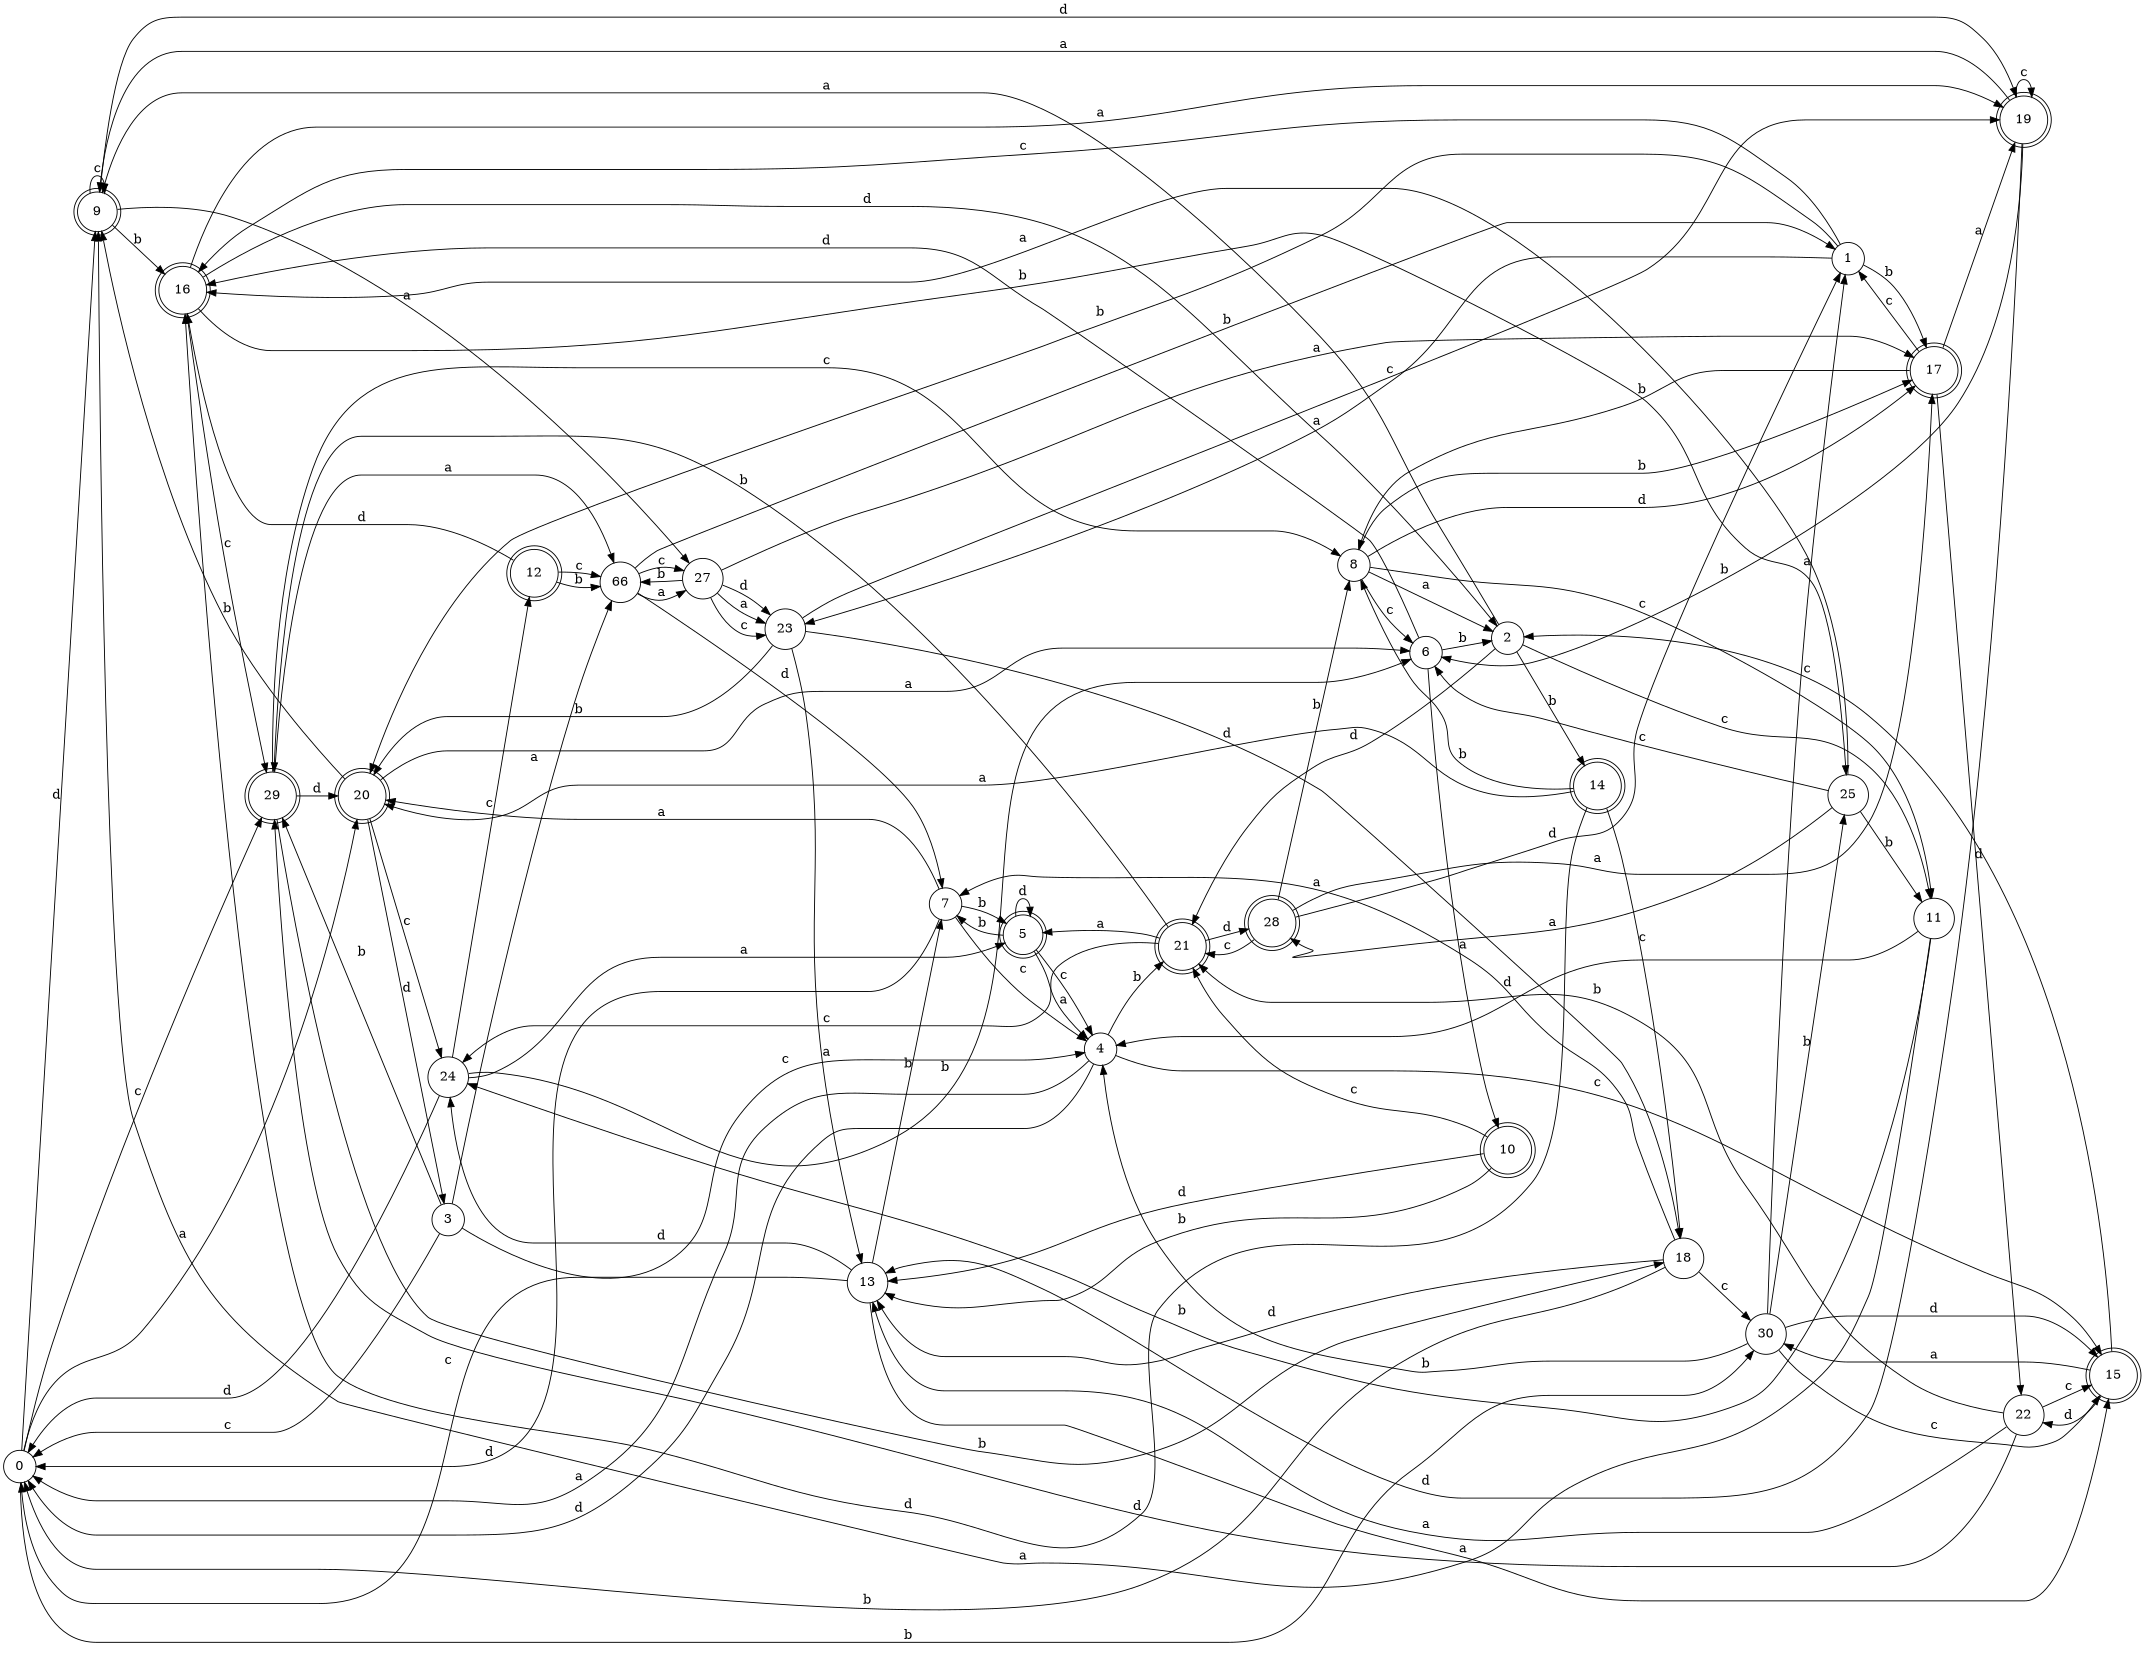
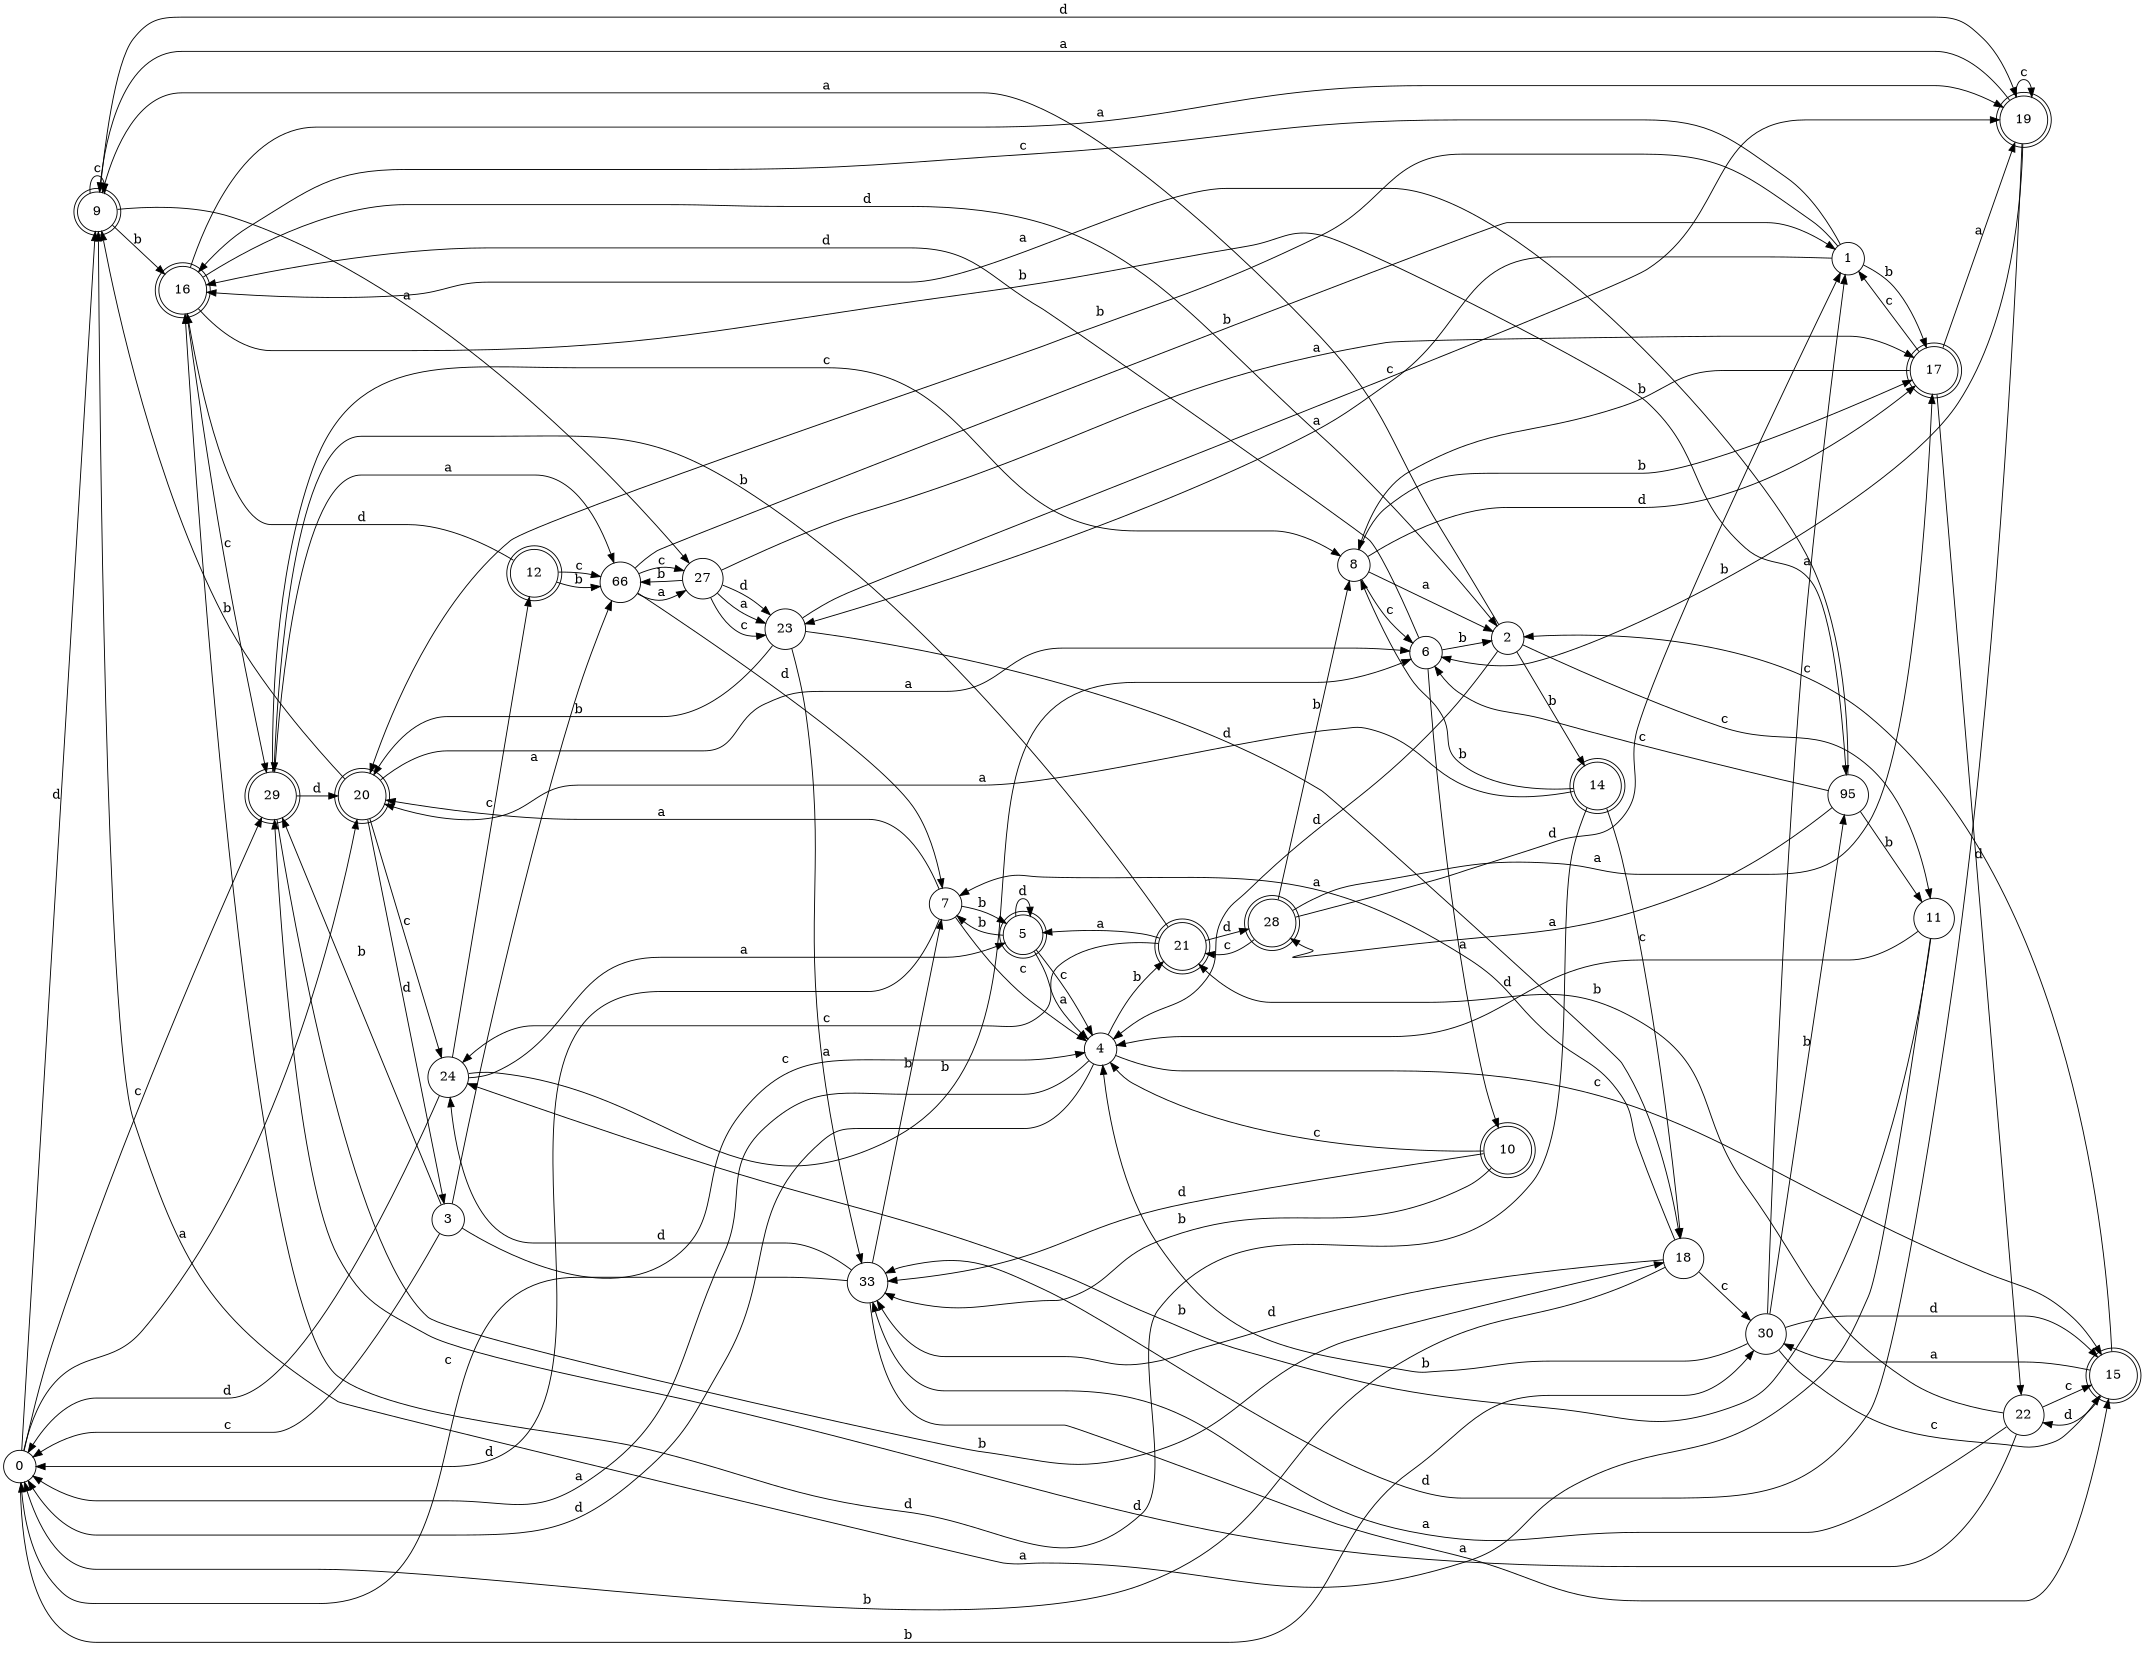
edge "8" -> "11": removed, label "c"
edge "2" -> "21": now "2" -> "4"
node "25": label "25" -> "95"
edge "10" -> "21": now "10" -> "4"
node "13": label "13" -> "33"
